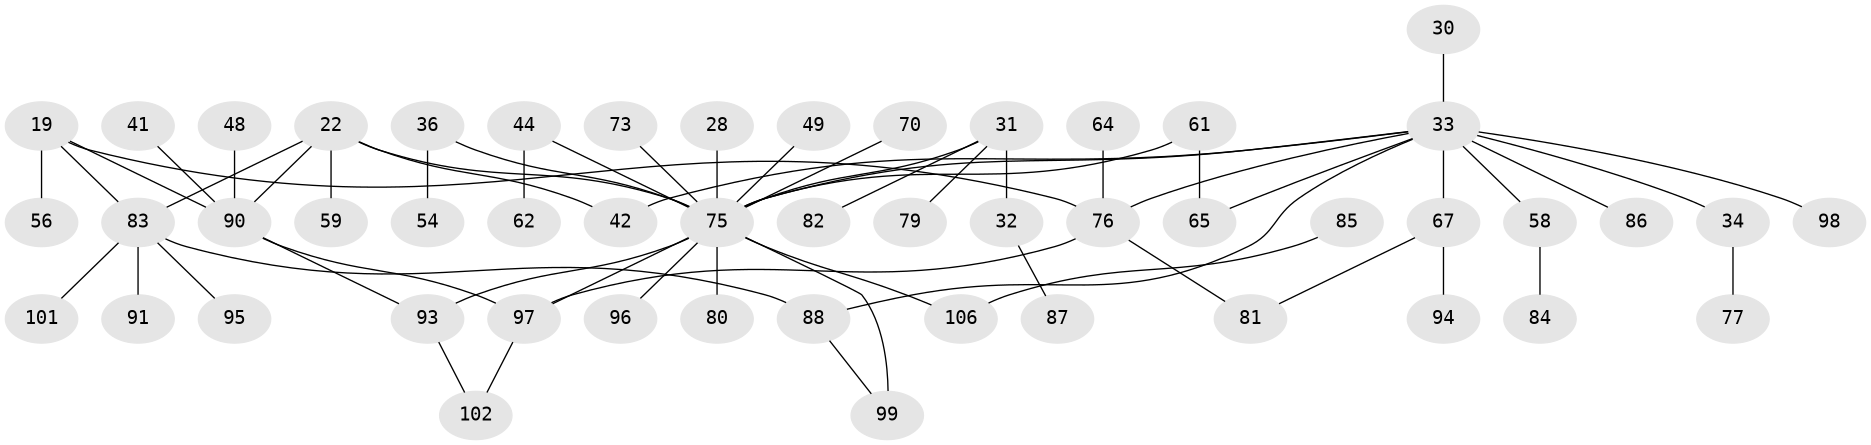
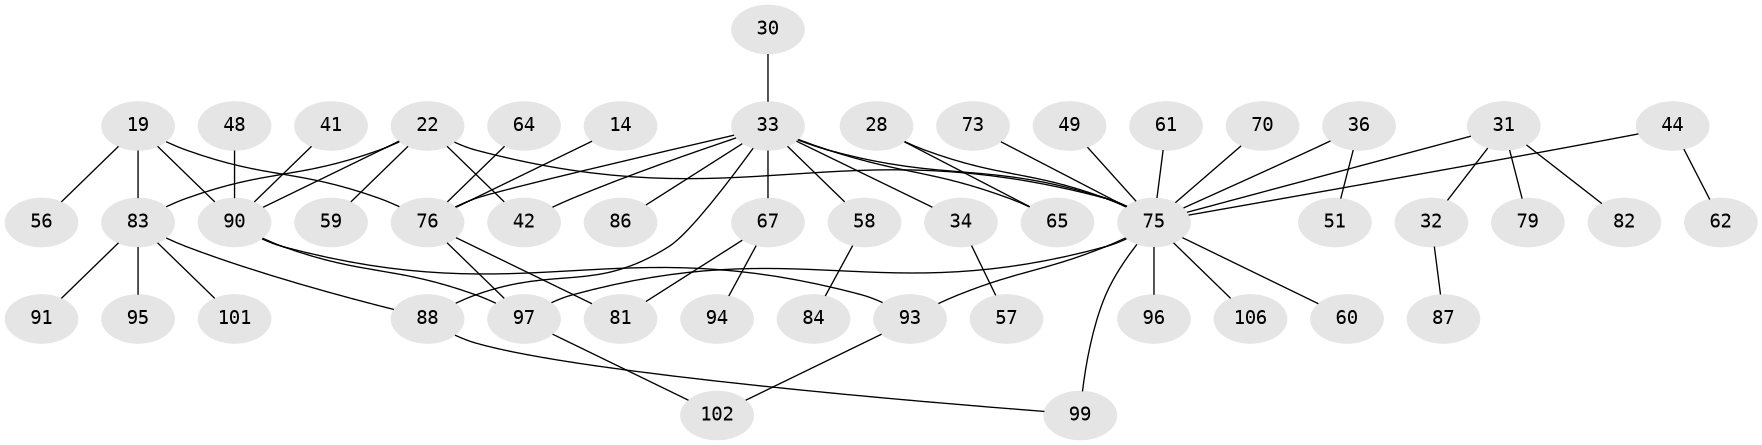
node "14": added
edge "61" -- "65": now "28" -- "65"
node "54": label "54" -> "51"
node "85": removed
node "98": removed
node "80": label "80" -> "60"
node "77": label "77" -> "57"
